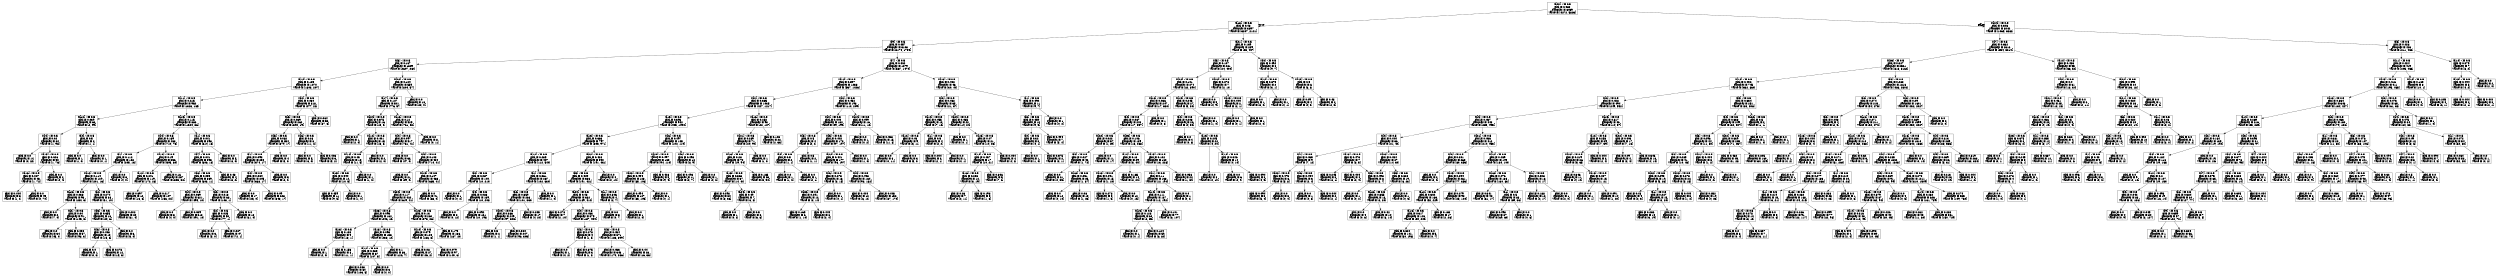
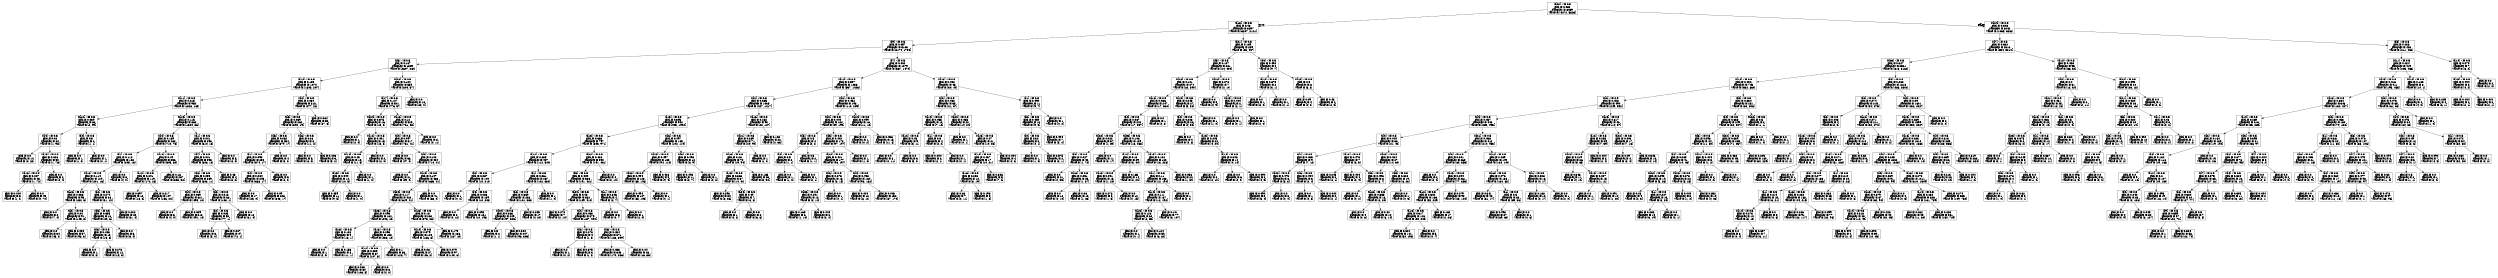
node "X[23] <= 0.5 value = 0.497 samples = 133 value = [94, 110]": label "X[23] <= 0.5 value = 0.497 samples = 133 value = [94, 110]" -> "X[23] <= 0.5 gini = 0.497 samples = 133 value = [94, 110]"
edge "X[13] <= 0.5 gini = 0.245 samples = 22 value = [4, 24]" -> "gini = 0.0 samples = 8 value = [0, 10]": now "X[14] <= 0.5 gini = 0.346 samples = 14 value = [4, 14]" -> "gini = 0.0 samples = 8 value = [0, 10]"
